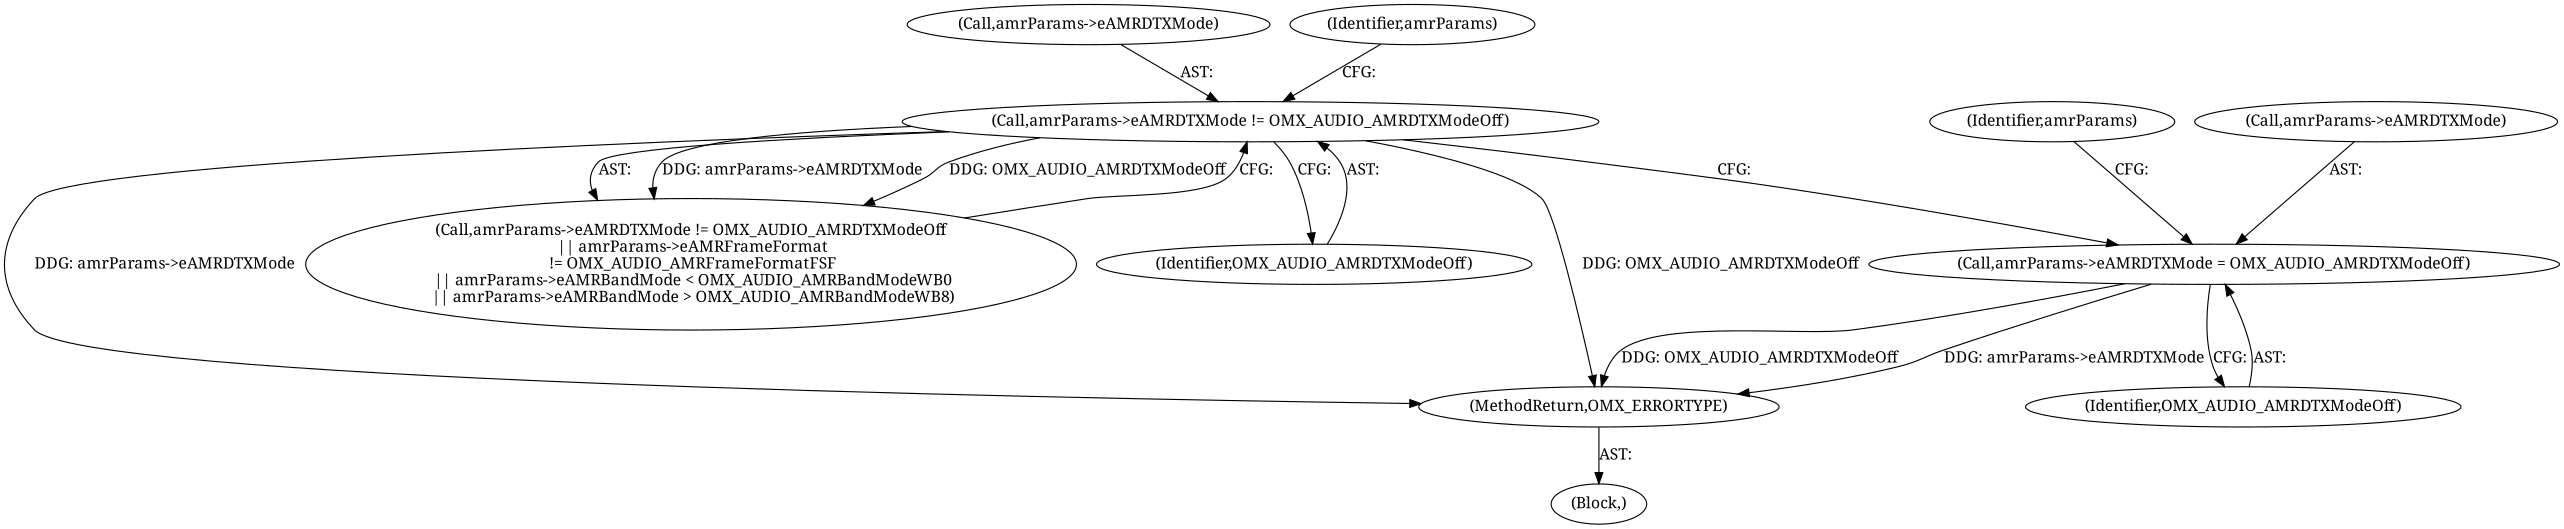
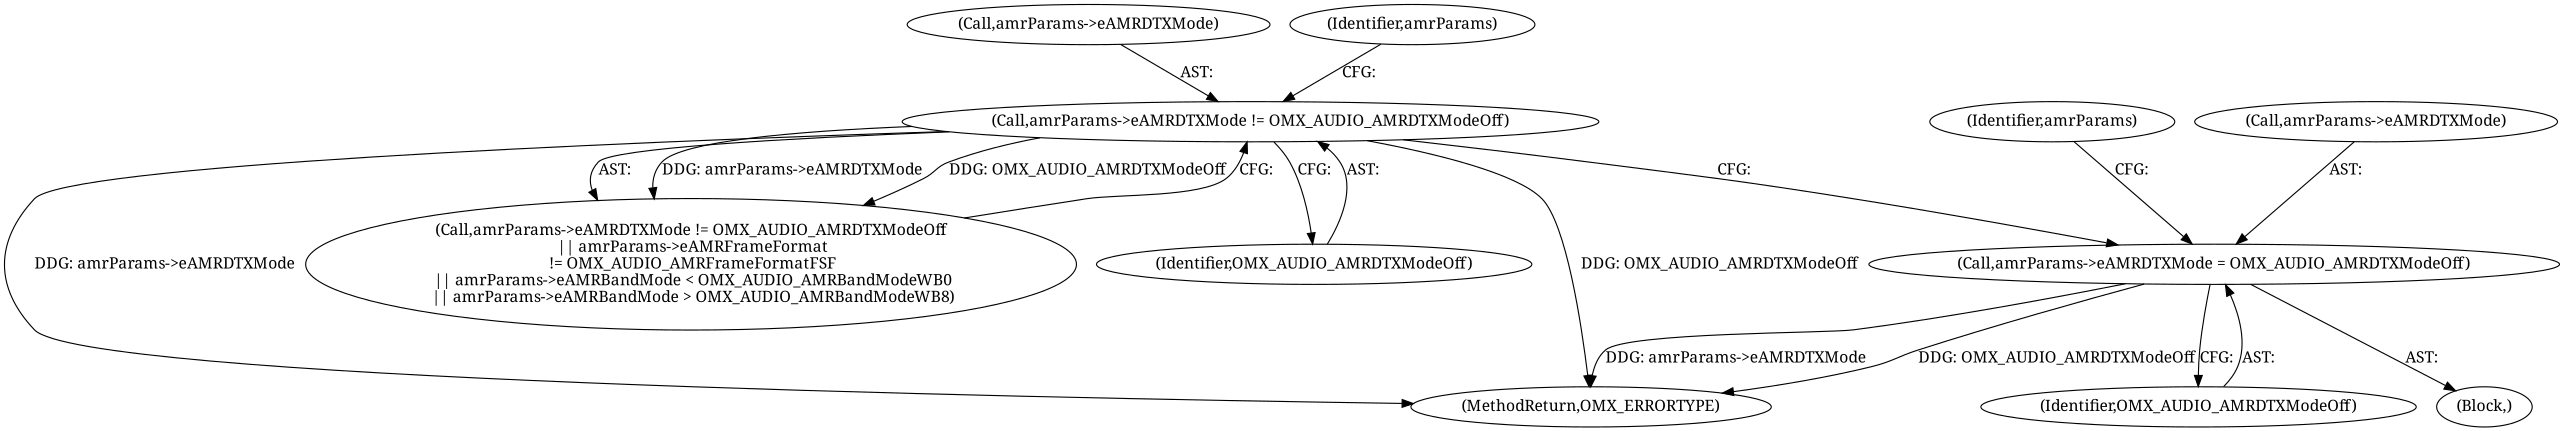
edge "(MethodReturn,OMX_ERRORTYPE)" -> "(Block,)": now "(Call,amrParams->eAMRDTXMode = OMX_AUDIO_AMRDTXModeOff)" -> "(Block,)"
